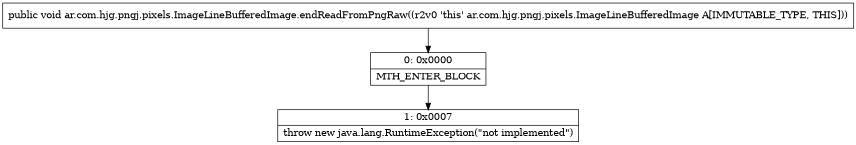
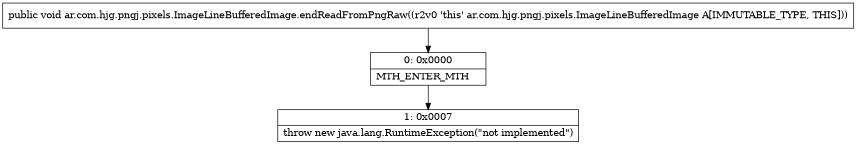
node "0: 0x0000": text "MTH_ENTER_BLOCK" -> "MTH_ENTER_MTH"
